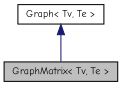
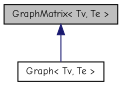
edge "GraphMatrix< Tv, Te >" -> "Graph< Tv, Te >": reversed
